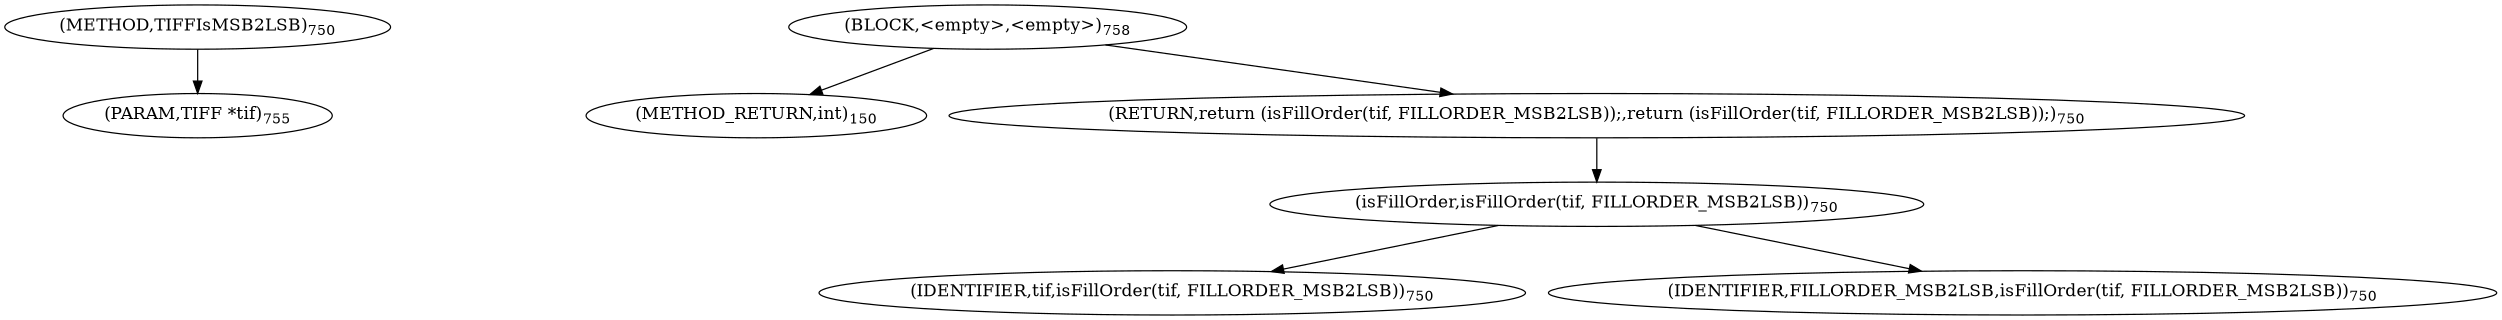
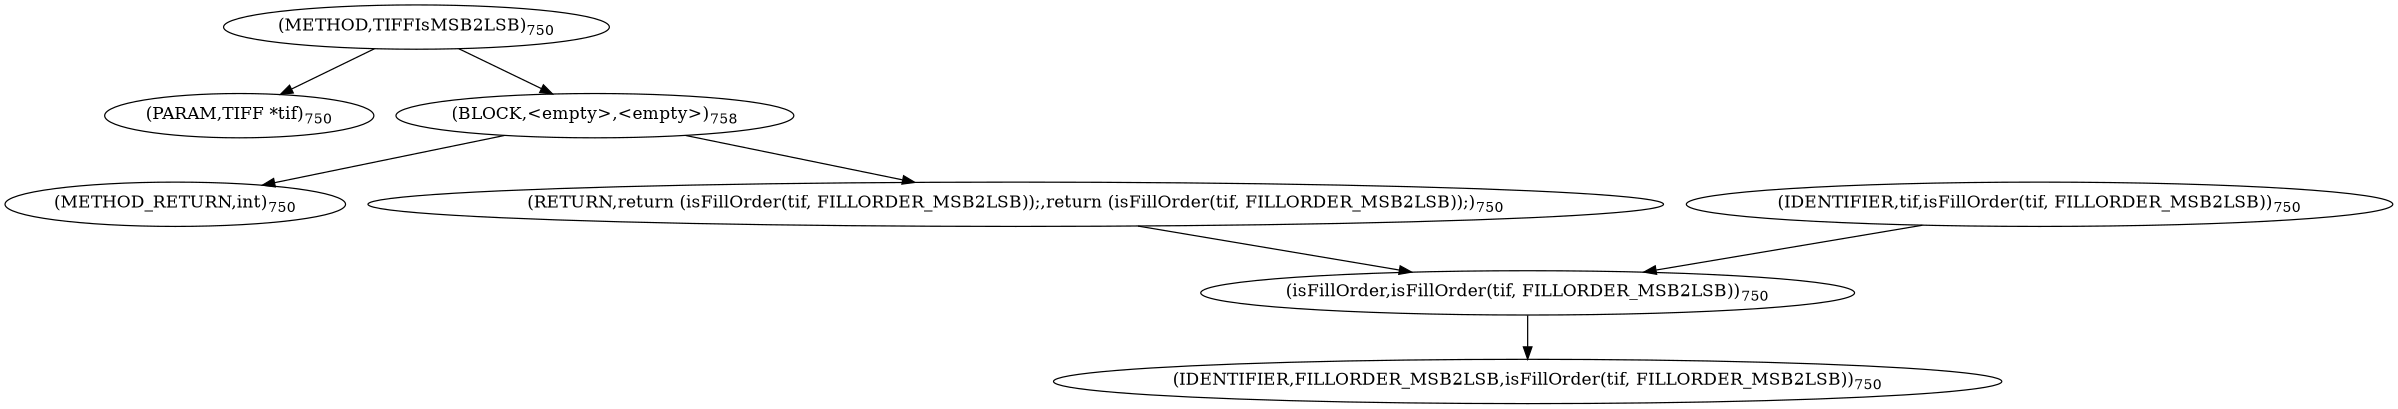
edge "(METHOD,TIFFIsMSB2LSB)" -> "(BLOCK,<empty>,<empty>)": added
node "(PARAM,TIFF *tif)": text "755" -> "750"
node "(METHOD_RETURN,int)": text "150" -> "750"
edge "(isFillOrder,isFillOrder(tif, FILLORDER_MSB2LSB))" -> "(IDENTIFIER,tif,isFillOrder(tif, FILLORDER_MSB2LSB))": reversed
